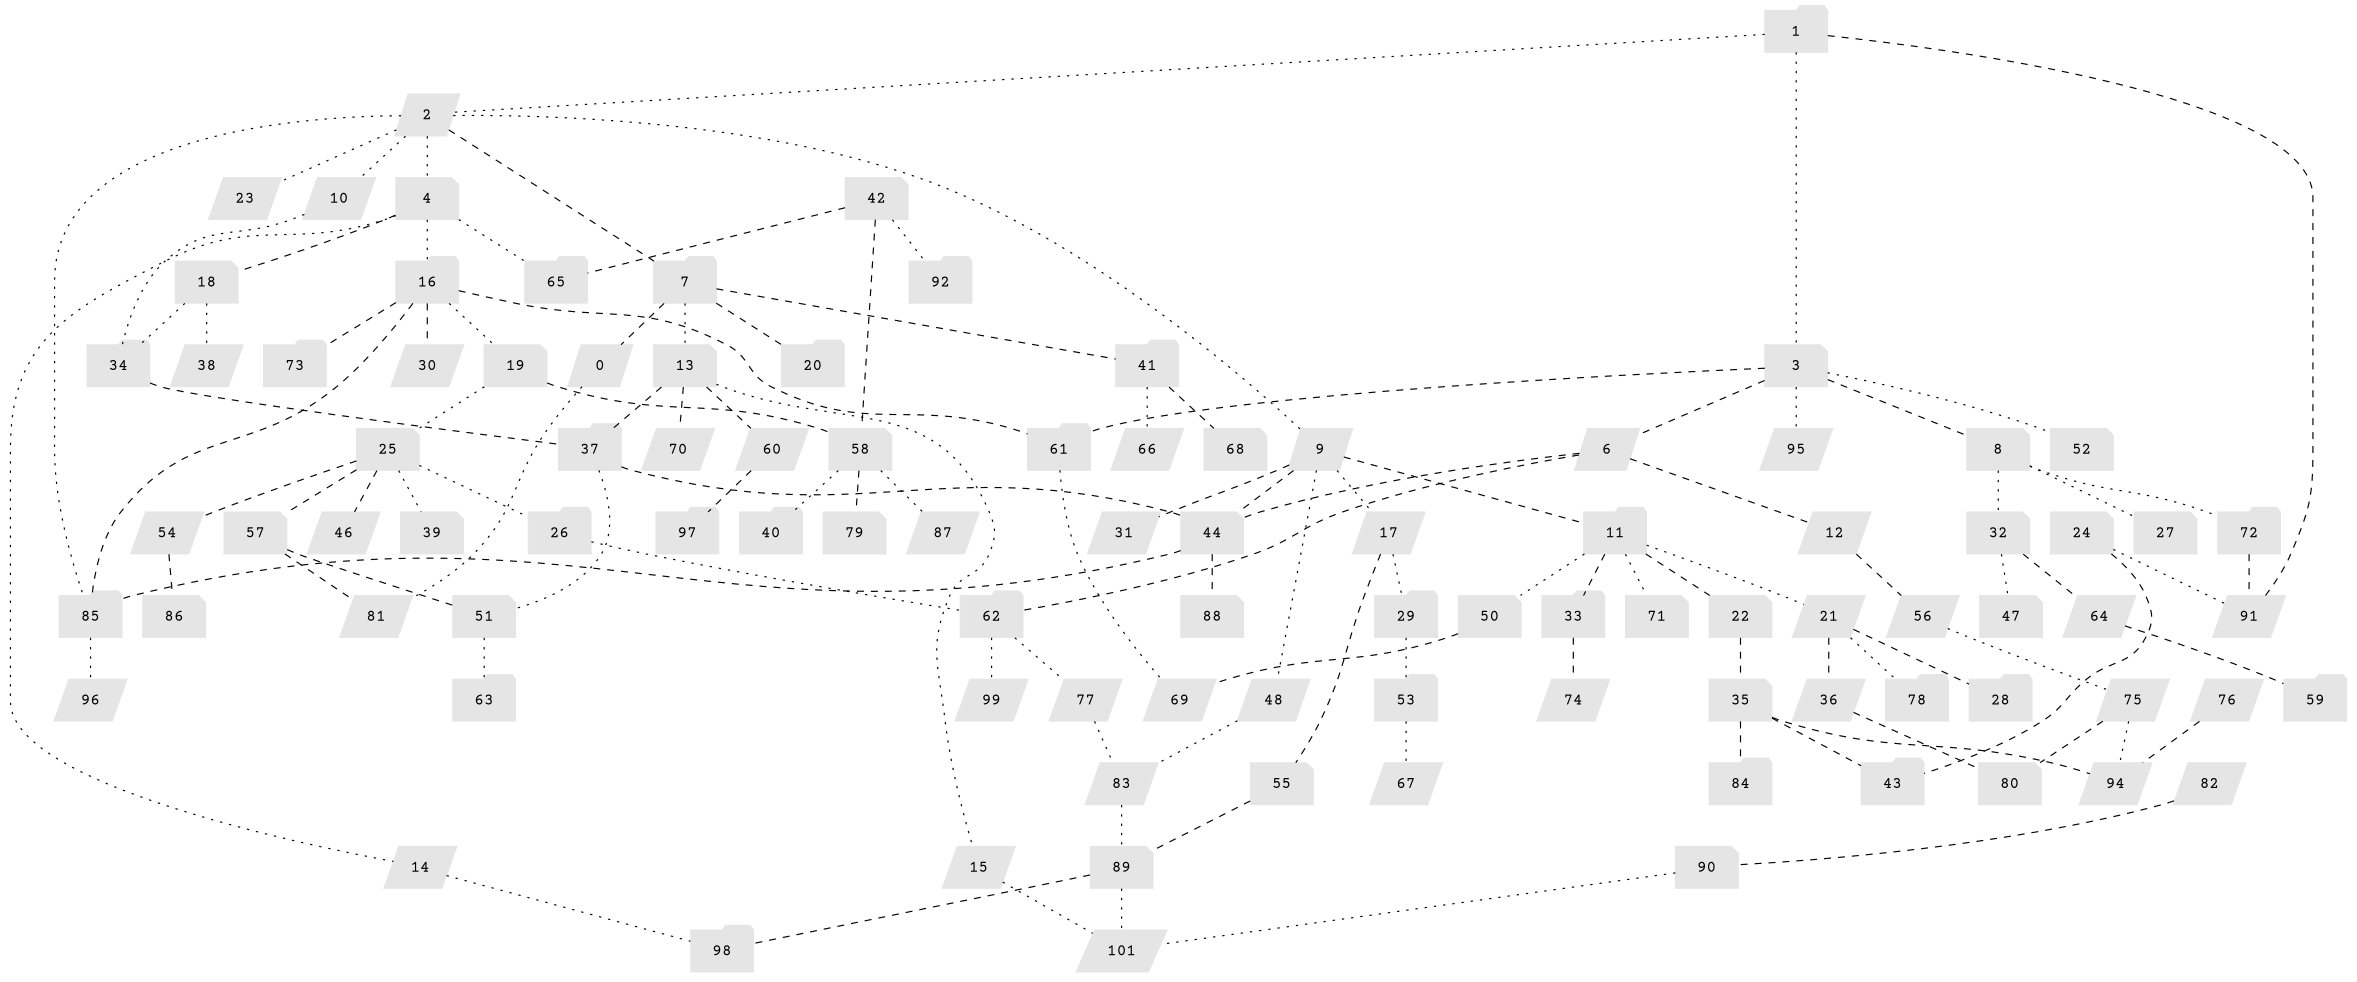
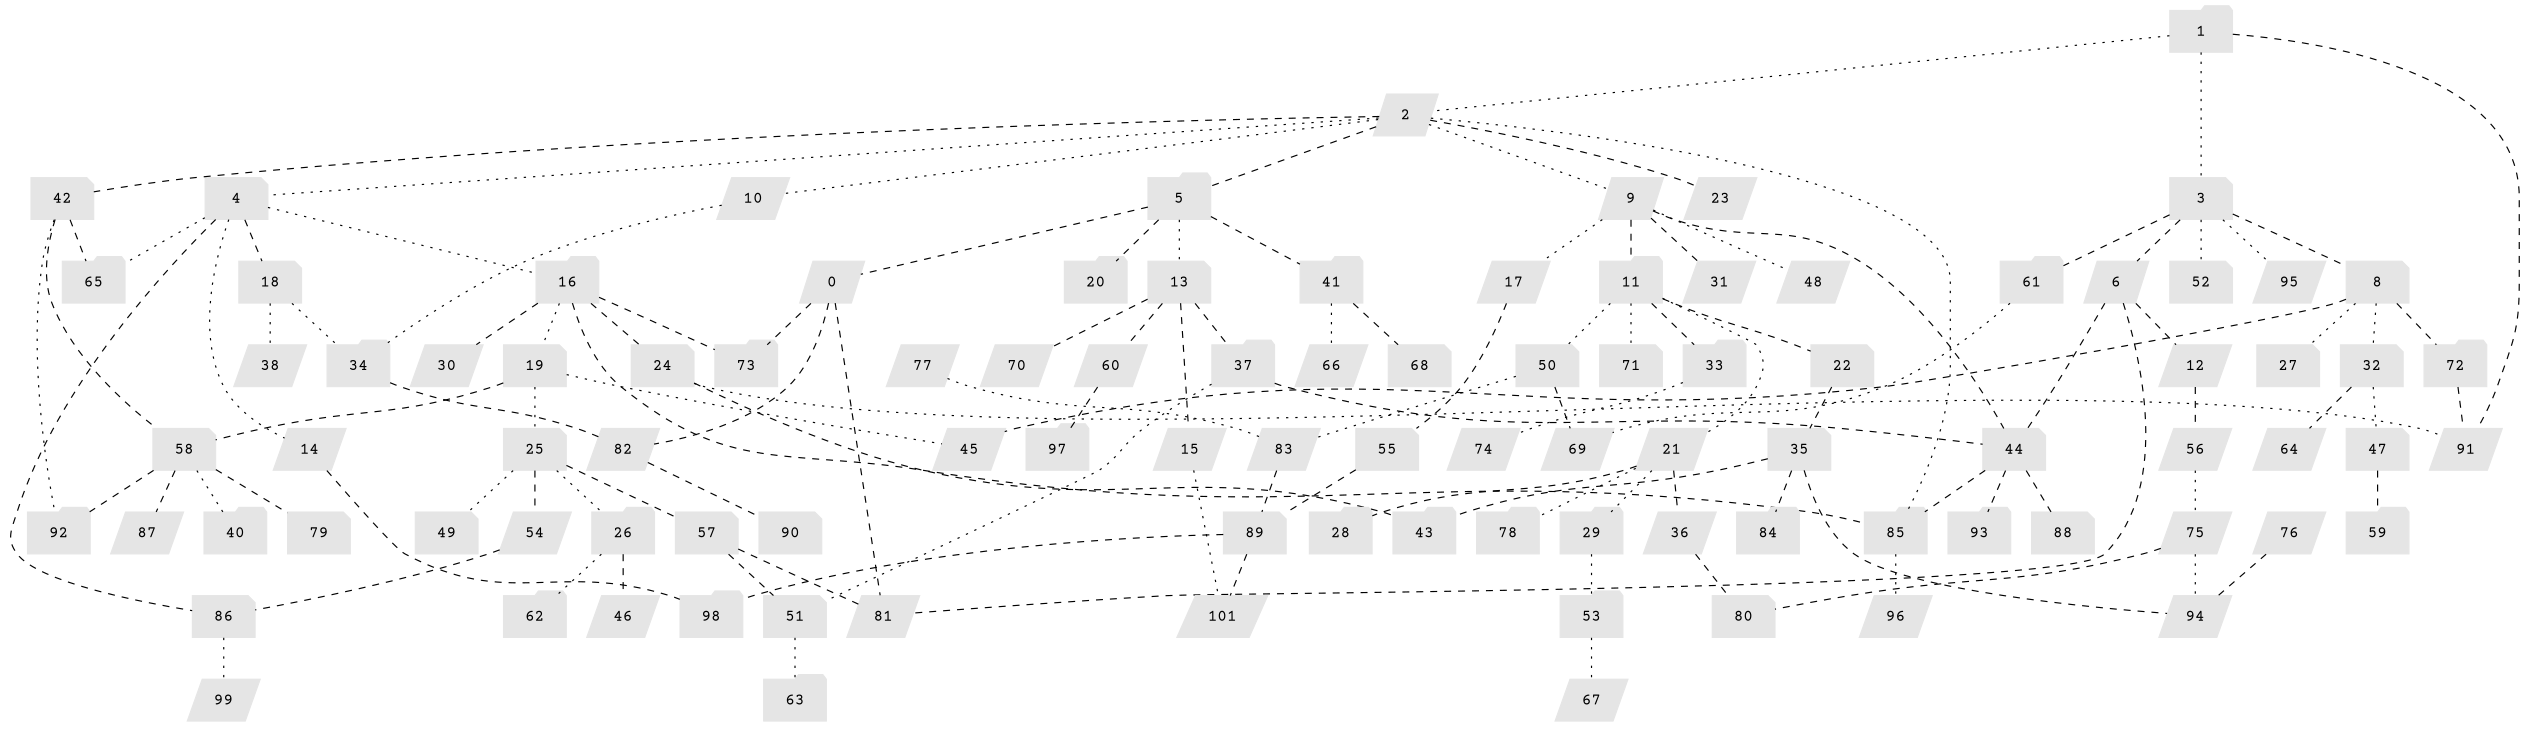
edge "2" -- "42": added
edge "2" -- "23": style dotted -> dashed
node "7": label "7" -> "5"
edge "0" -- "73": added
edge "16" -- "61": now "16" -- "24"
edge "0" -- "82": added
edge "34" -- "37": now "34" -- "82"
node "45": added
edge "4" -- "86": added
edge "58" -- "87": style dotted -> dashed
edge "58" -- "92": added
edge "25" -- "46": now "26" -- "46"
edge "8" -- "72": style dotted -> dashed
edge "0" -- "81": style dotted -> dashed
edge "13" -- "15": style dotted -> dashed
node "39": label "39" -> "49"
node "93": added
edge "6" -- "62": now "6" -- "81"
edge "17" -- "29": now "21" -- "29"
edge "64" -- "59": now "47" -- "59"
edge "62" -- "99": now "86" -- "99"
edge "33" -- "74": style dashed -> dotted
edge "62" -- "77": removed
edge "48" -- "83": now "50" -- "83"
edge "83" -- "89": style dotted -> dashed
edge "14" -- "98": style dotted -> dashed
edge "89" -- "101": style dotted -> dashed
edge "90" -- "101": removed
